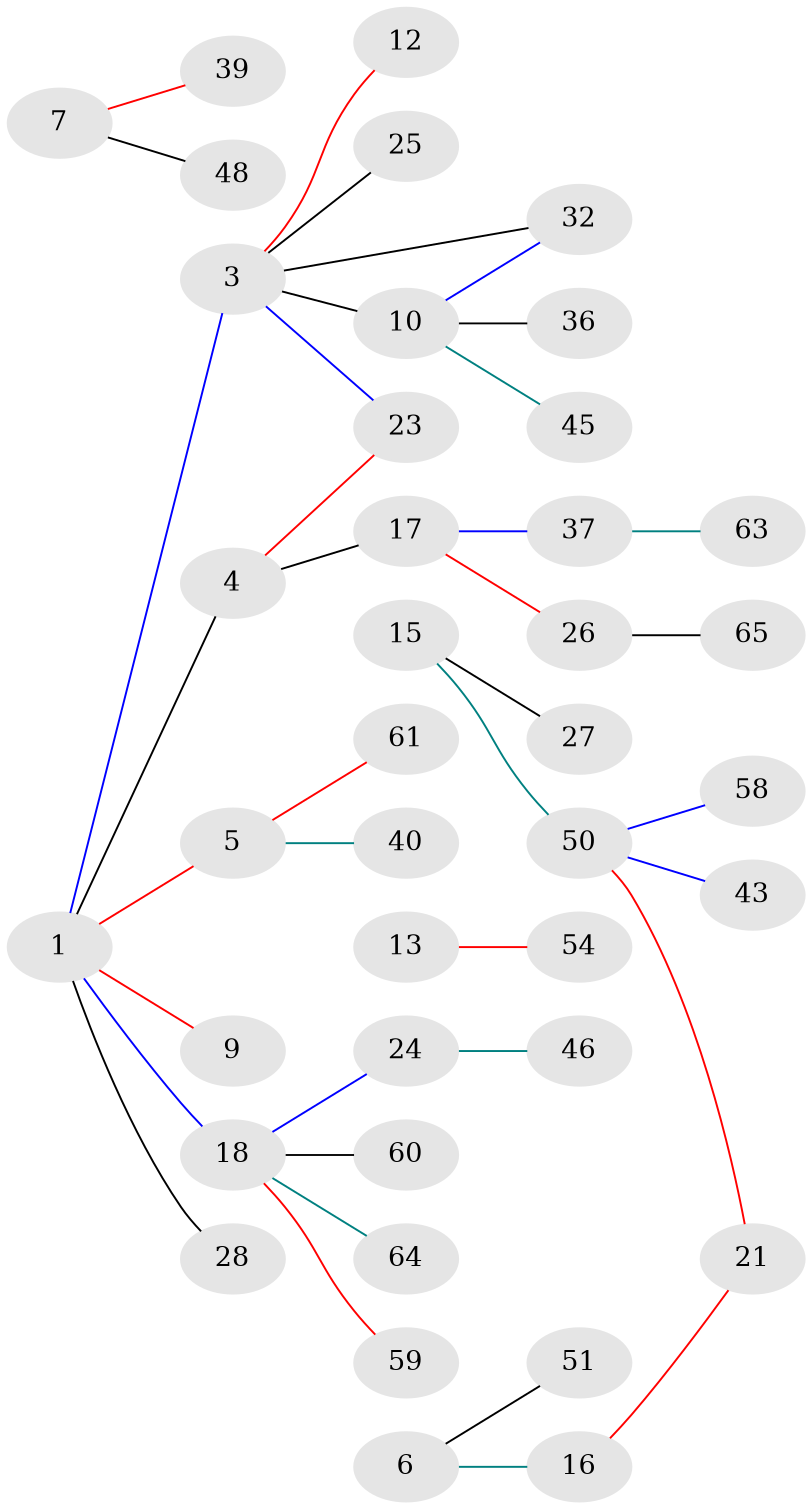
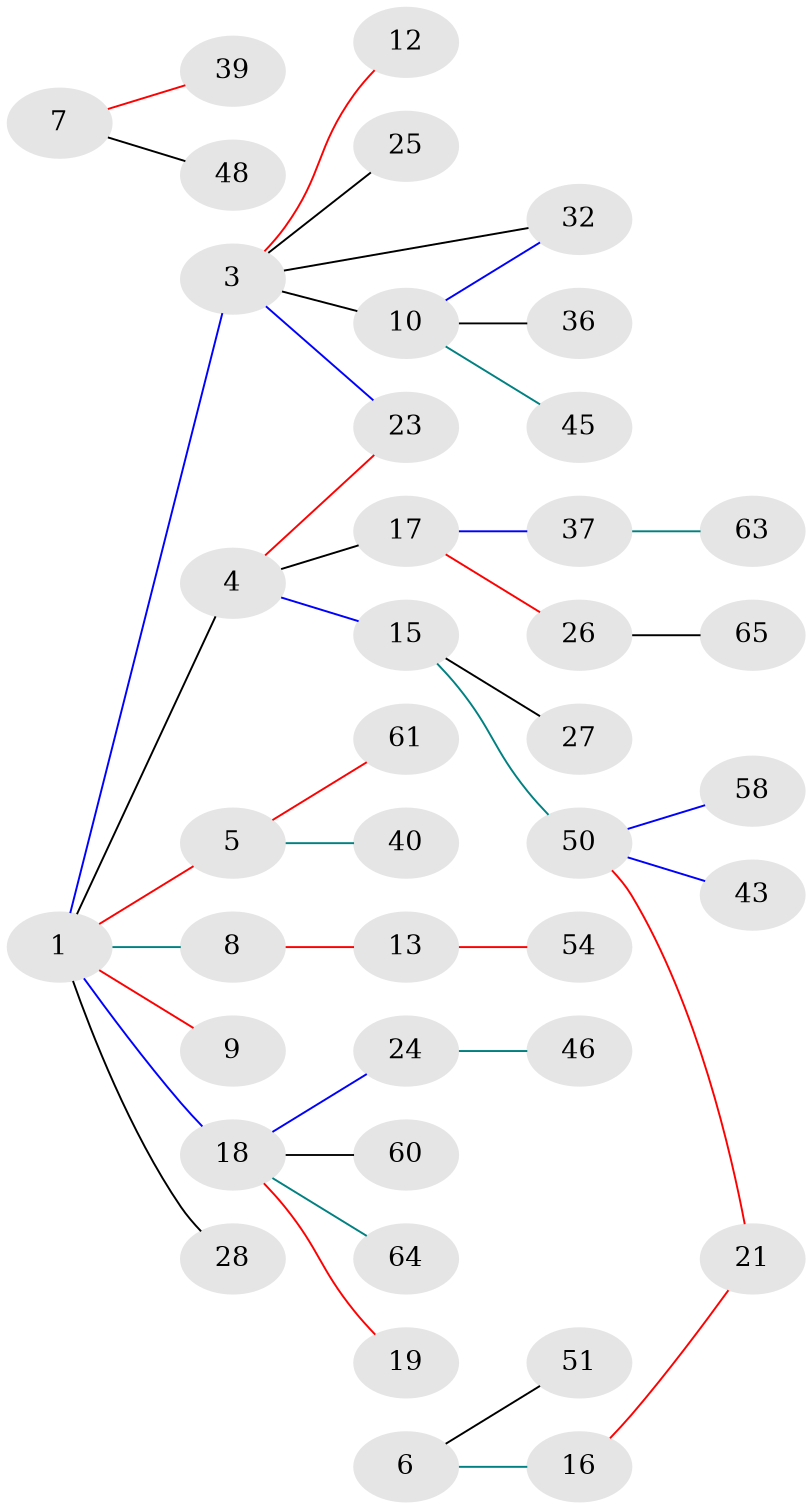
edge "4" -- "15": added
node "8": added
node "59": label "59" -> "19"
